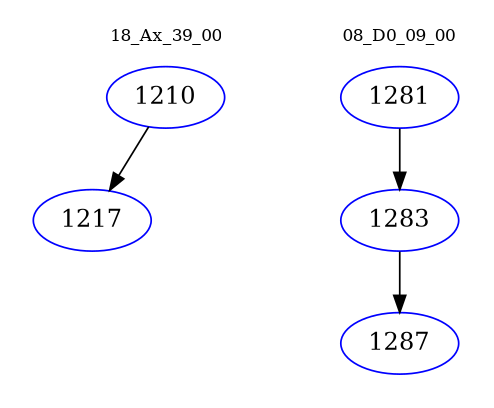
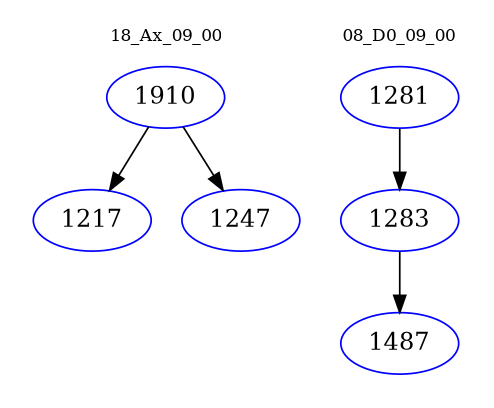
cluster "18_Ax_39_00": label "18_Ax_39_00" -> "18_Ax_09_00"
node "1210": label "1210" -> "1910"
node "1247": added
node "1287": label "1287" -> "1487"
